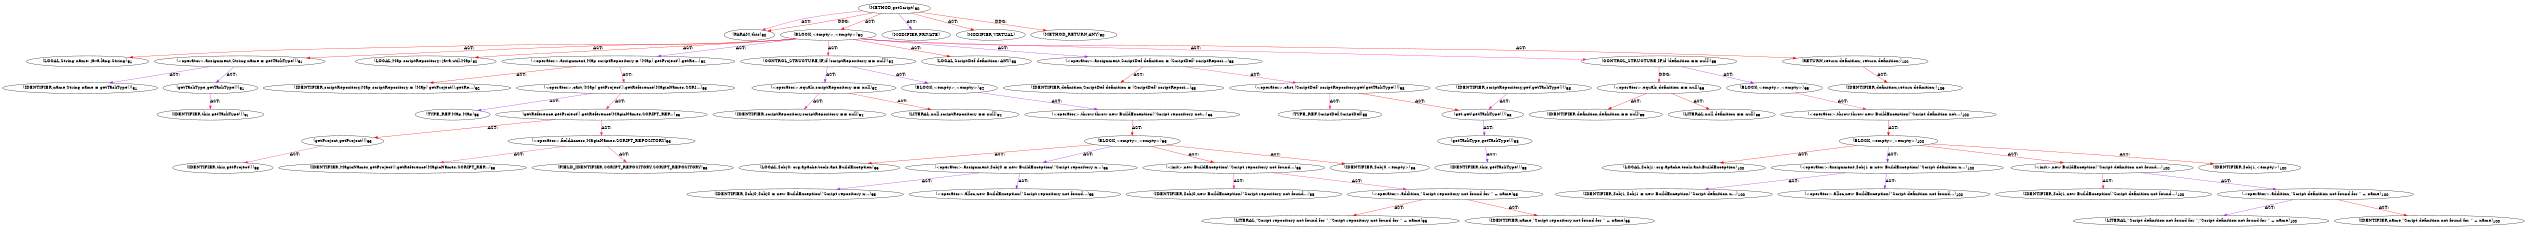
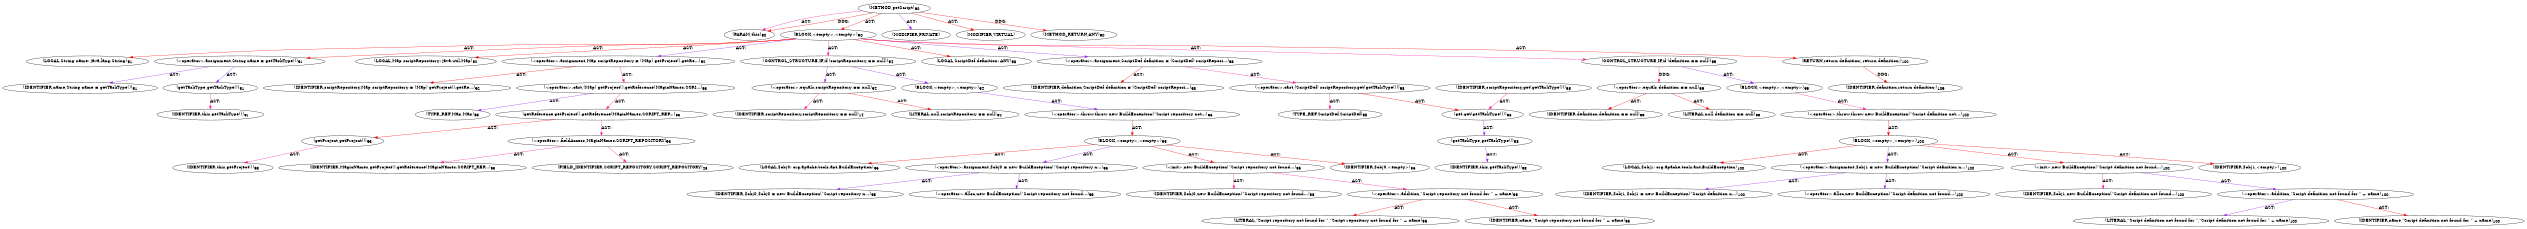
edge "(RETURN,return definition;,return definition;)" -> "(IDENTIFIER,definition,return definition;)": label "AST: " -> "DDG: "
node "(IDENTIFIER,scriptRepository,scriptRepository == null)": text "94" -> "14"
node "(FIELD_IDENTIFIER,SCRIPT_REPOSITORY,SCRIPT_REPOSITORY)": text "93" -> "23"
